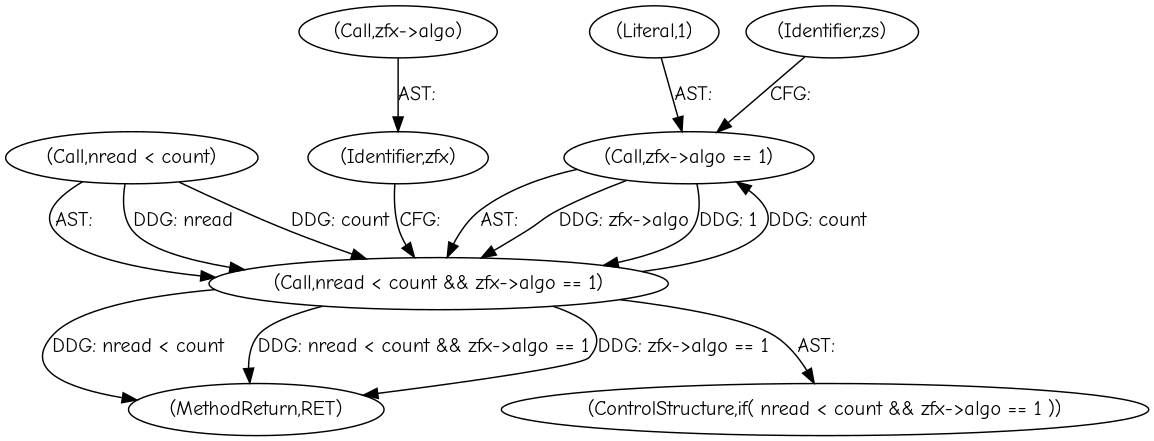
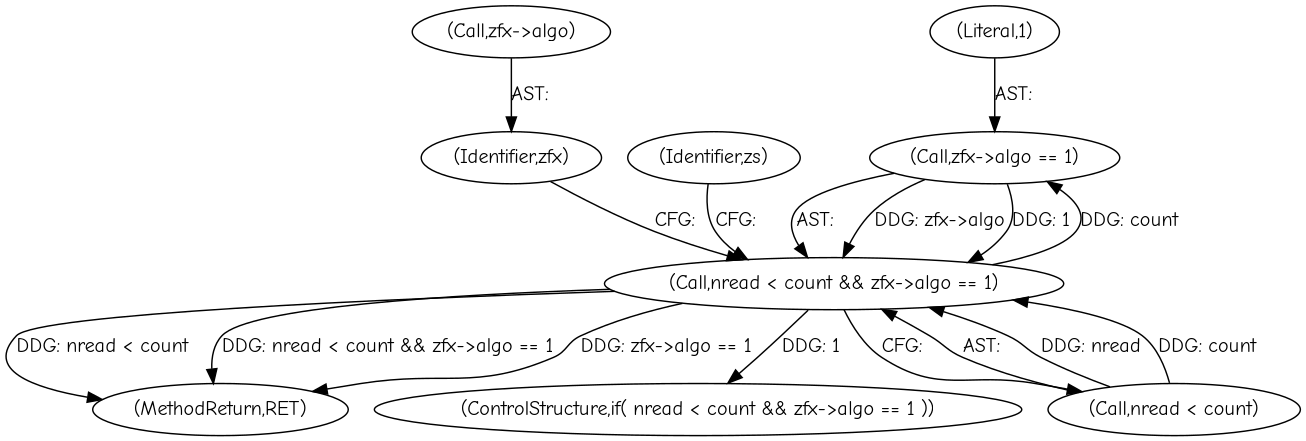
edge "(Identifier,zs)" -> "(Call,zfx->algo == 1)": now "(Identifier,zs)" -> "(Call,nread < count && zfx->algo == 1)"
edge "(Call,nread < count && zfx->algo == 1)" -> "(ControlStructure,if( nread < count && zfx->algo == 1 ))": label "AST: " -> "DDG: 1"
edge "(Call,nread < count && zfx->algo == 1)" -> "(Call,nread < count)": added, label "CFG:"
